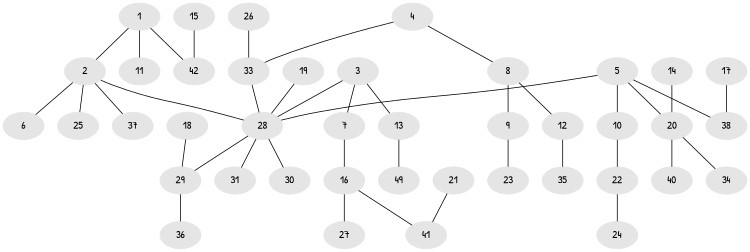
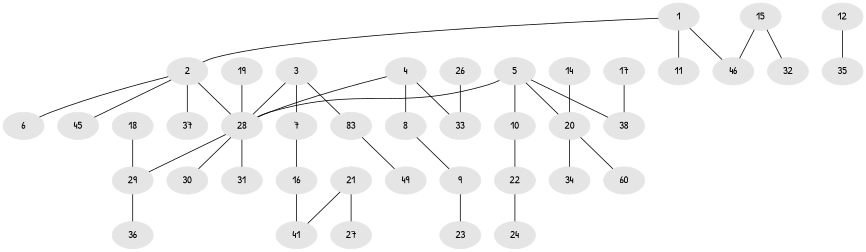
node "42": label "42" -> "46"
node "32": added
edge "33" -- "28": now "4" -- "28"
edge "8" -- "12": removed
node "25": label "25" -> "45"
node "13": label "13" -> "83"
node "40": label "40" -> "60"
edge "16" -- "27": now "21" -- "27"
